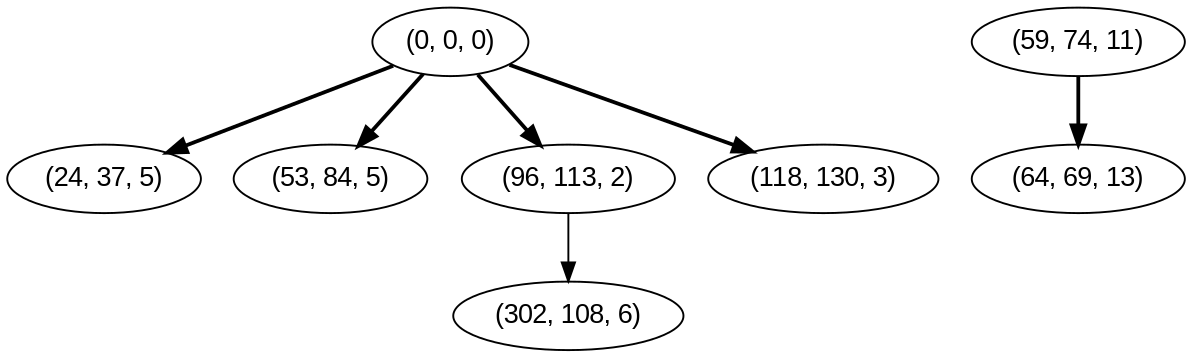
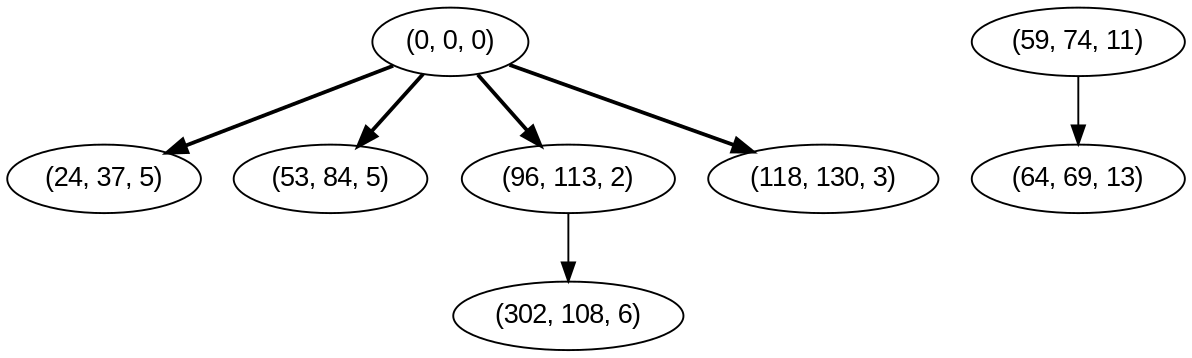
edge "(59, 74, 11)" -> "(64, 69, 13)": style bold -> solid
